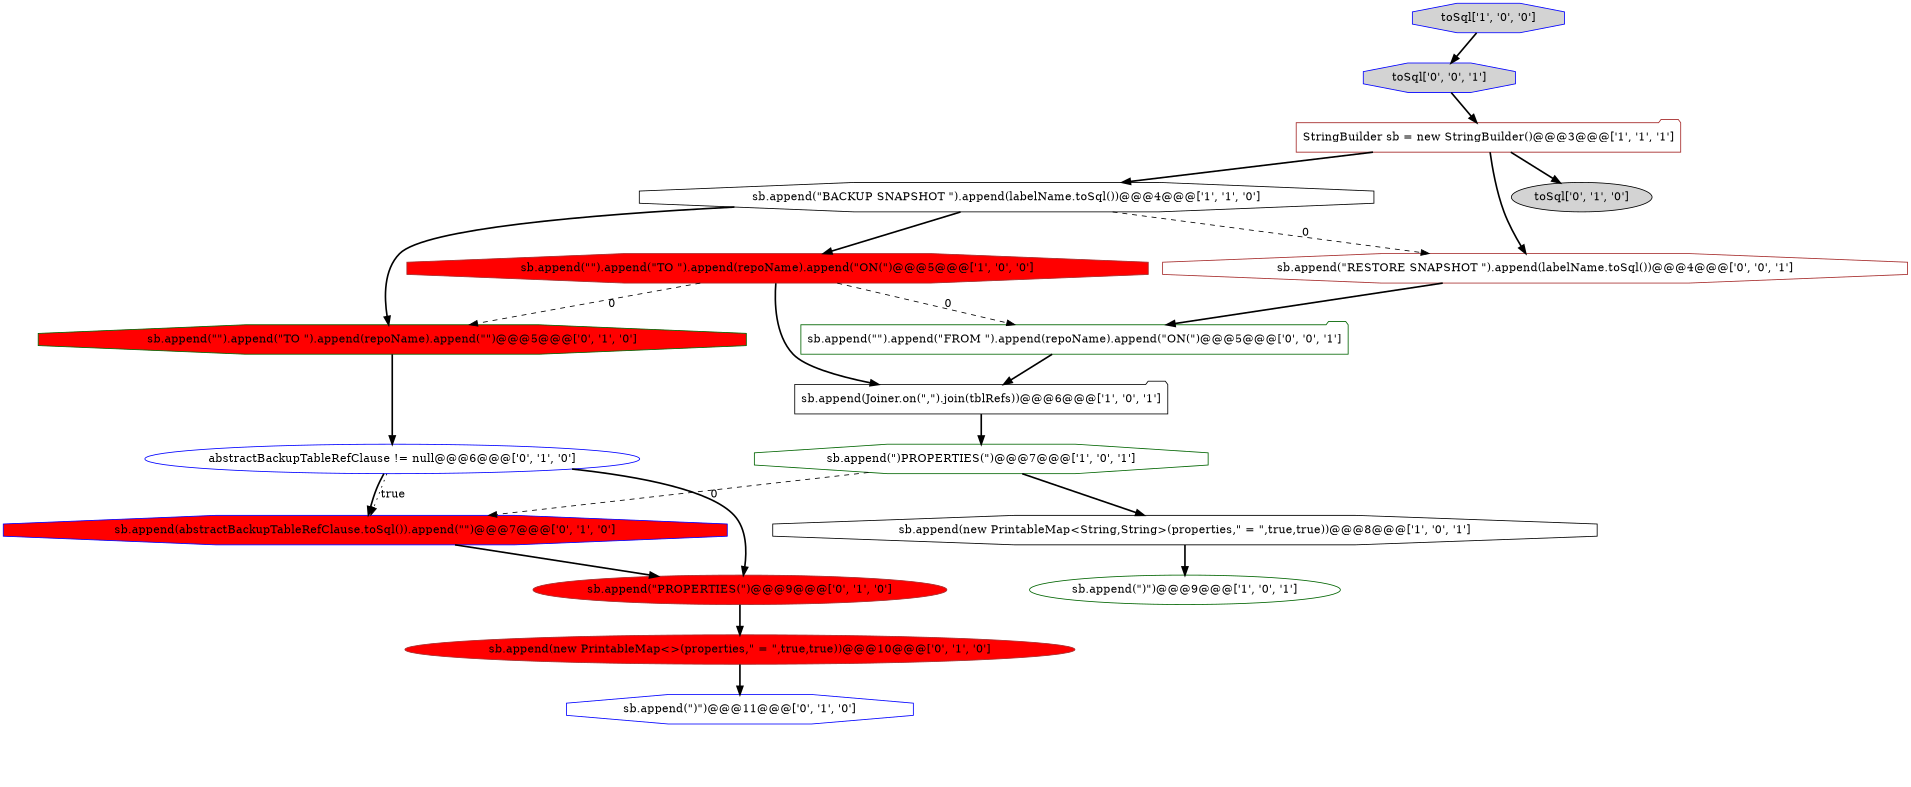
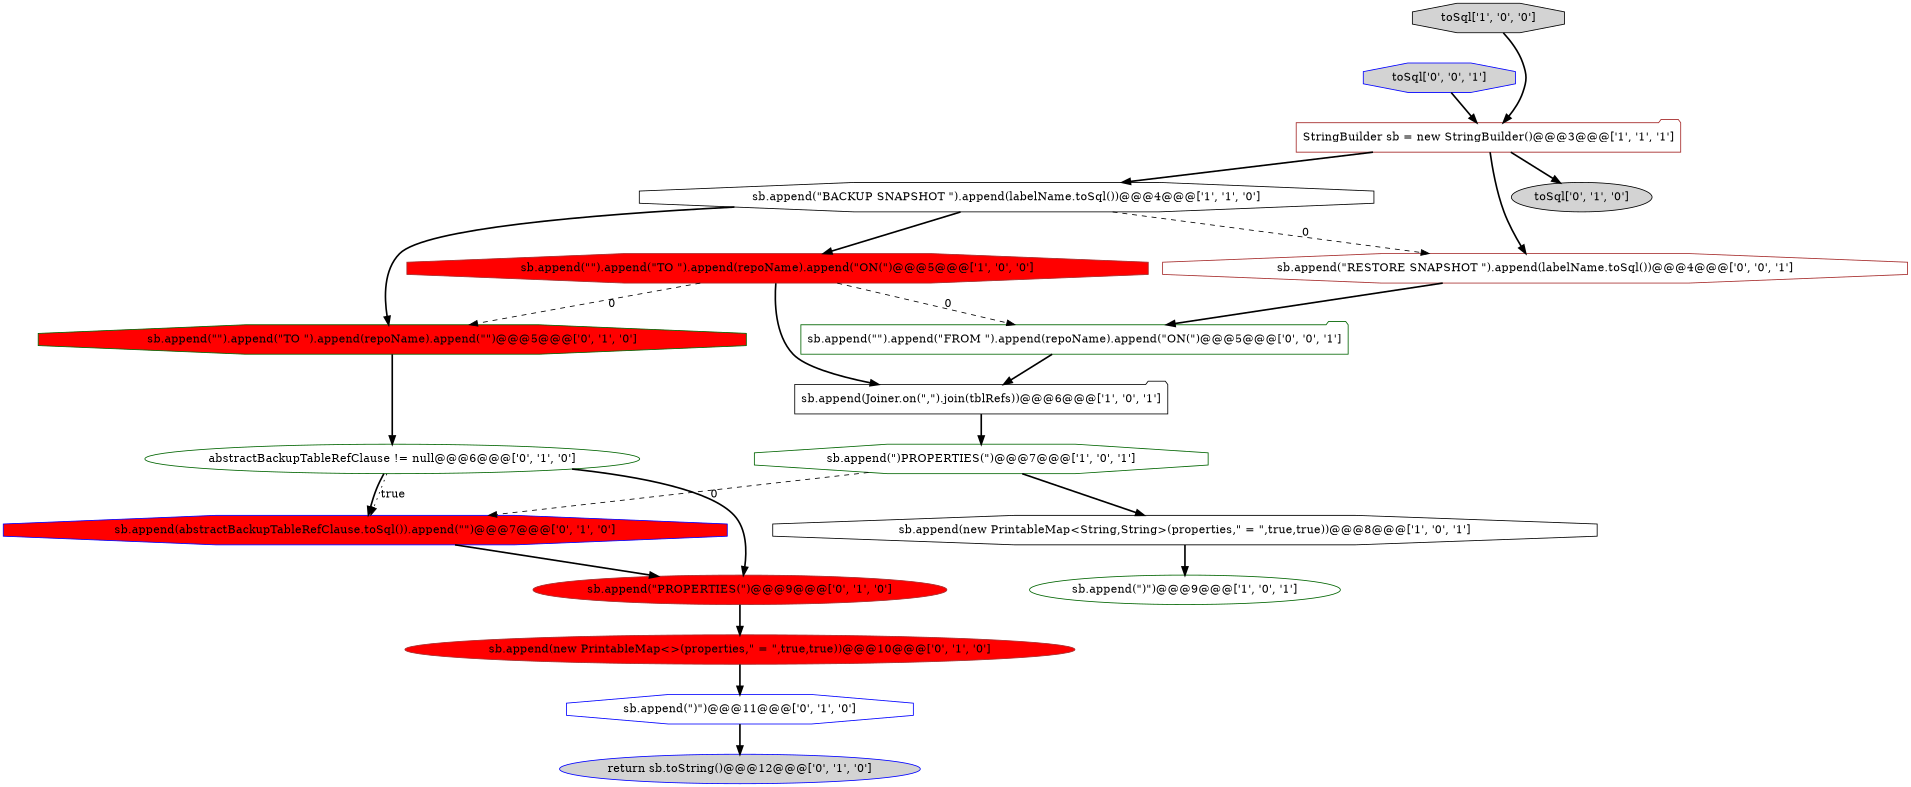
node "toSql['1', '0', '0']": color blue -> black
edge "toSql['1', '0', '0']" -> "toSql['0', '0', '1']": now "toSql['1', '0', '0']" -> "StringBuilder sb = new StringBuilder()@@@3@@@['1', '1', '1']"
node "abstractBackupTableRefClause != null@@@6@@@['0', '1', '0']": color blue -> darkgreen
node "return sb.toString()@@@12@@@['0', '1', '0']": added
